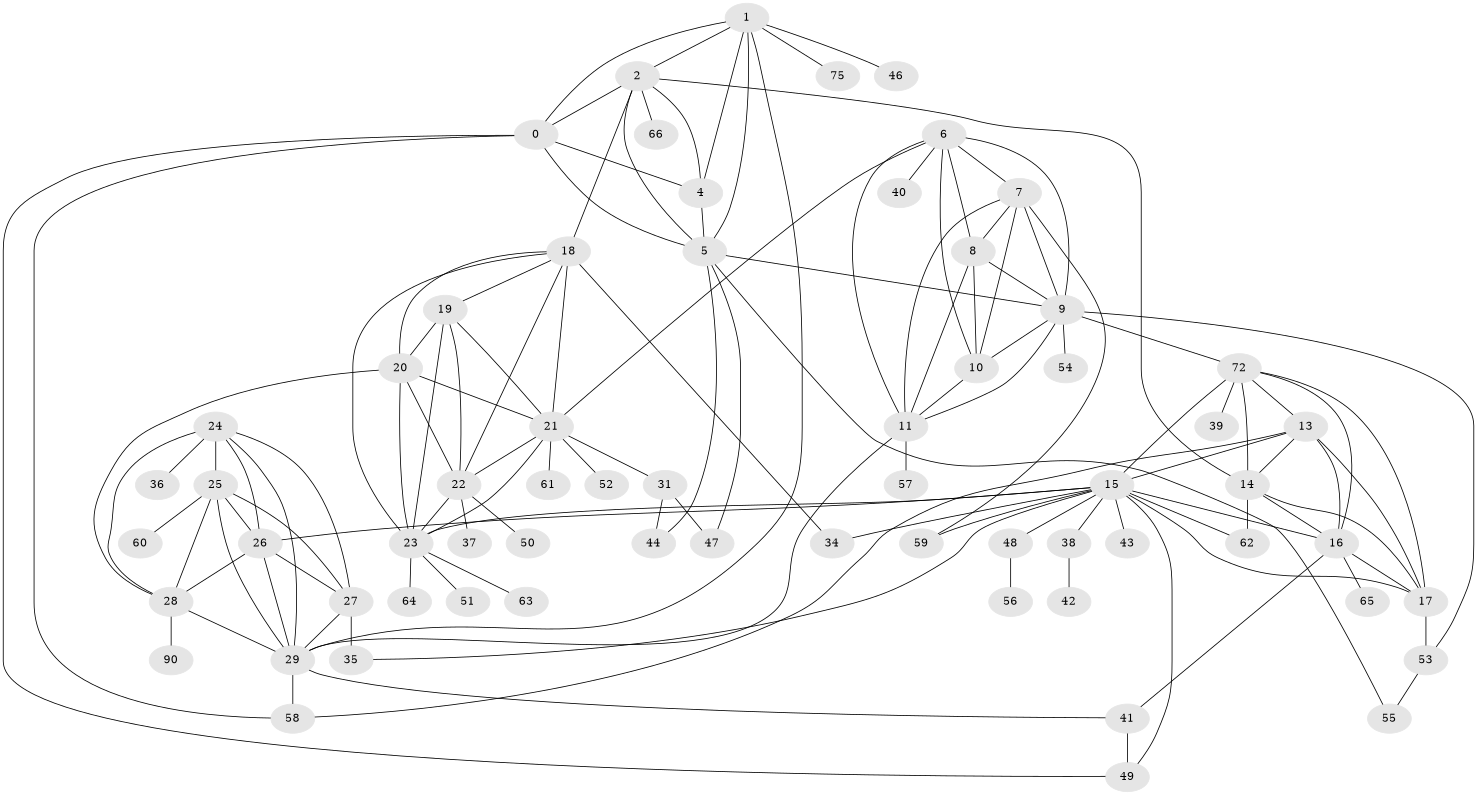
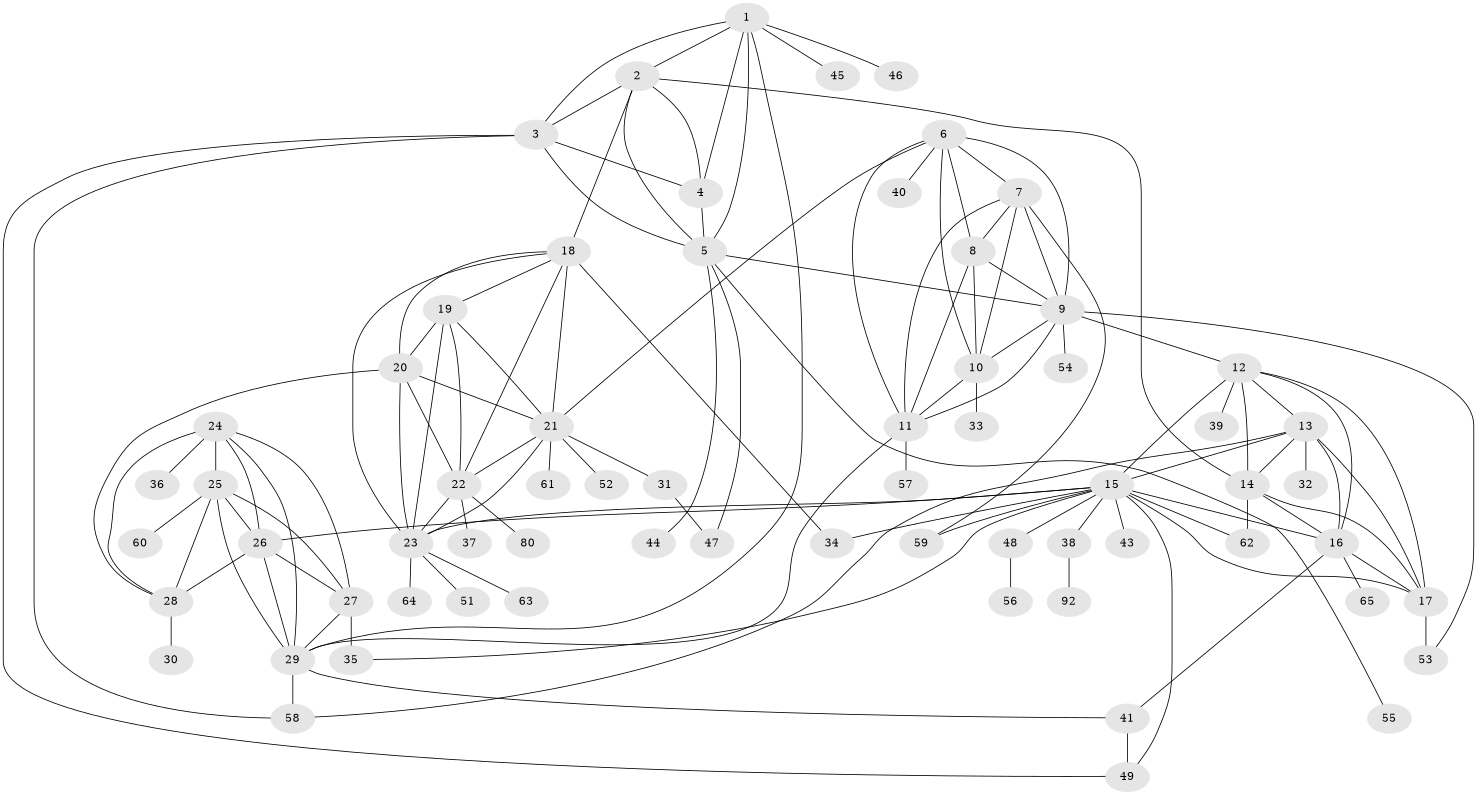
node "75": label "75" -> "45"
node "0": label "0" -> "3"
node "66": removed
node "72": label "72" -> "12"
node "33": added
node "32": added
edge "31" -- "44": removed
node "50": label "50" -> "80"
node "42": label "42" -> "92"
edge "28" -- "29": removed
node "90": label "90" -> "30"
edge "53" -- "55": removed
